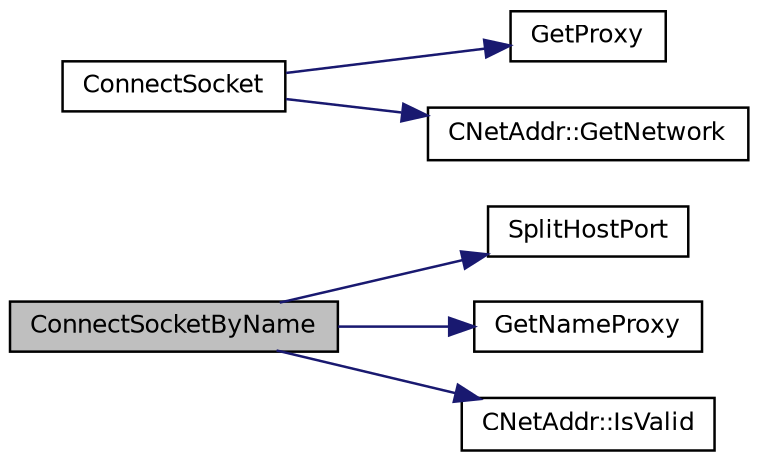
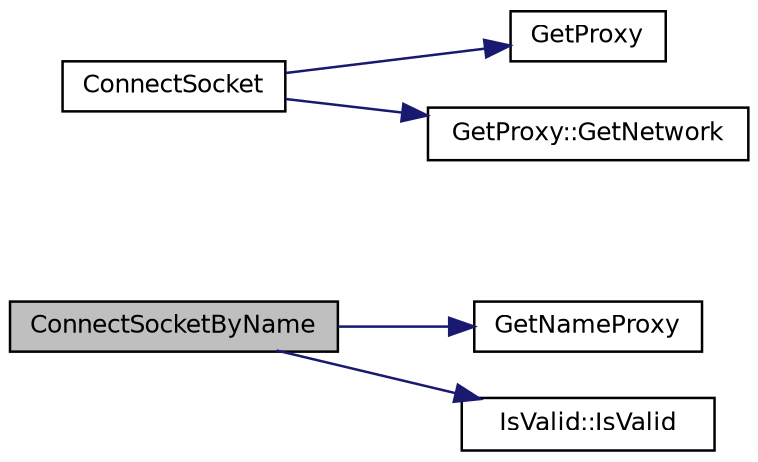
node "CNetAddr::GetNetwork": label "CNetAddr::GetNetwork" -> "GetProxy::GetNetwork"
node "SplitHostPort": removed
node "CNetAddr::IsValid": label "CNetAddr::IsValid" -> "IsValid::IsValid"
